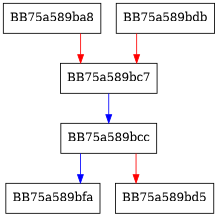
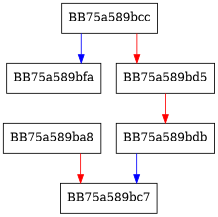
edge "BB75a589bdb" -> "BB75a589bc7": color red -> blue
edge "BB75a589bc7" -> "BB75a589bcc": removed
edge "BB75a589bd5" -> "BB75a589bdb": added
